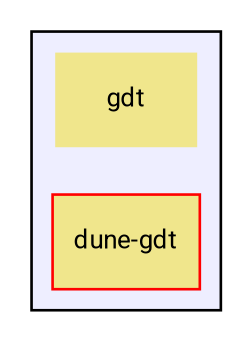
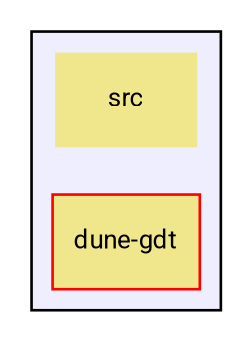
node "gdt": label "gdt" -> "src"
